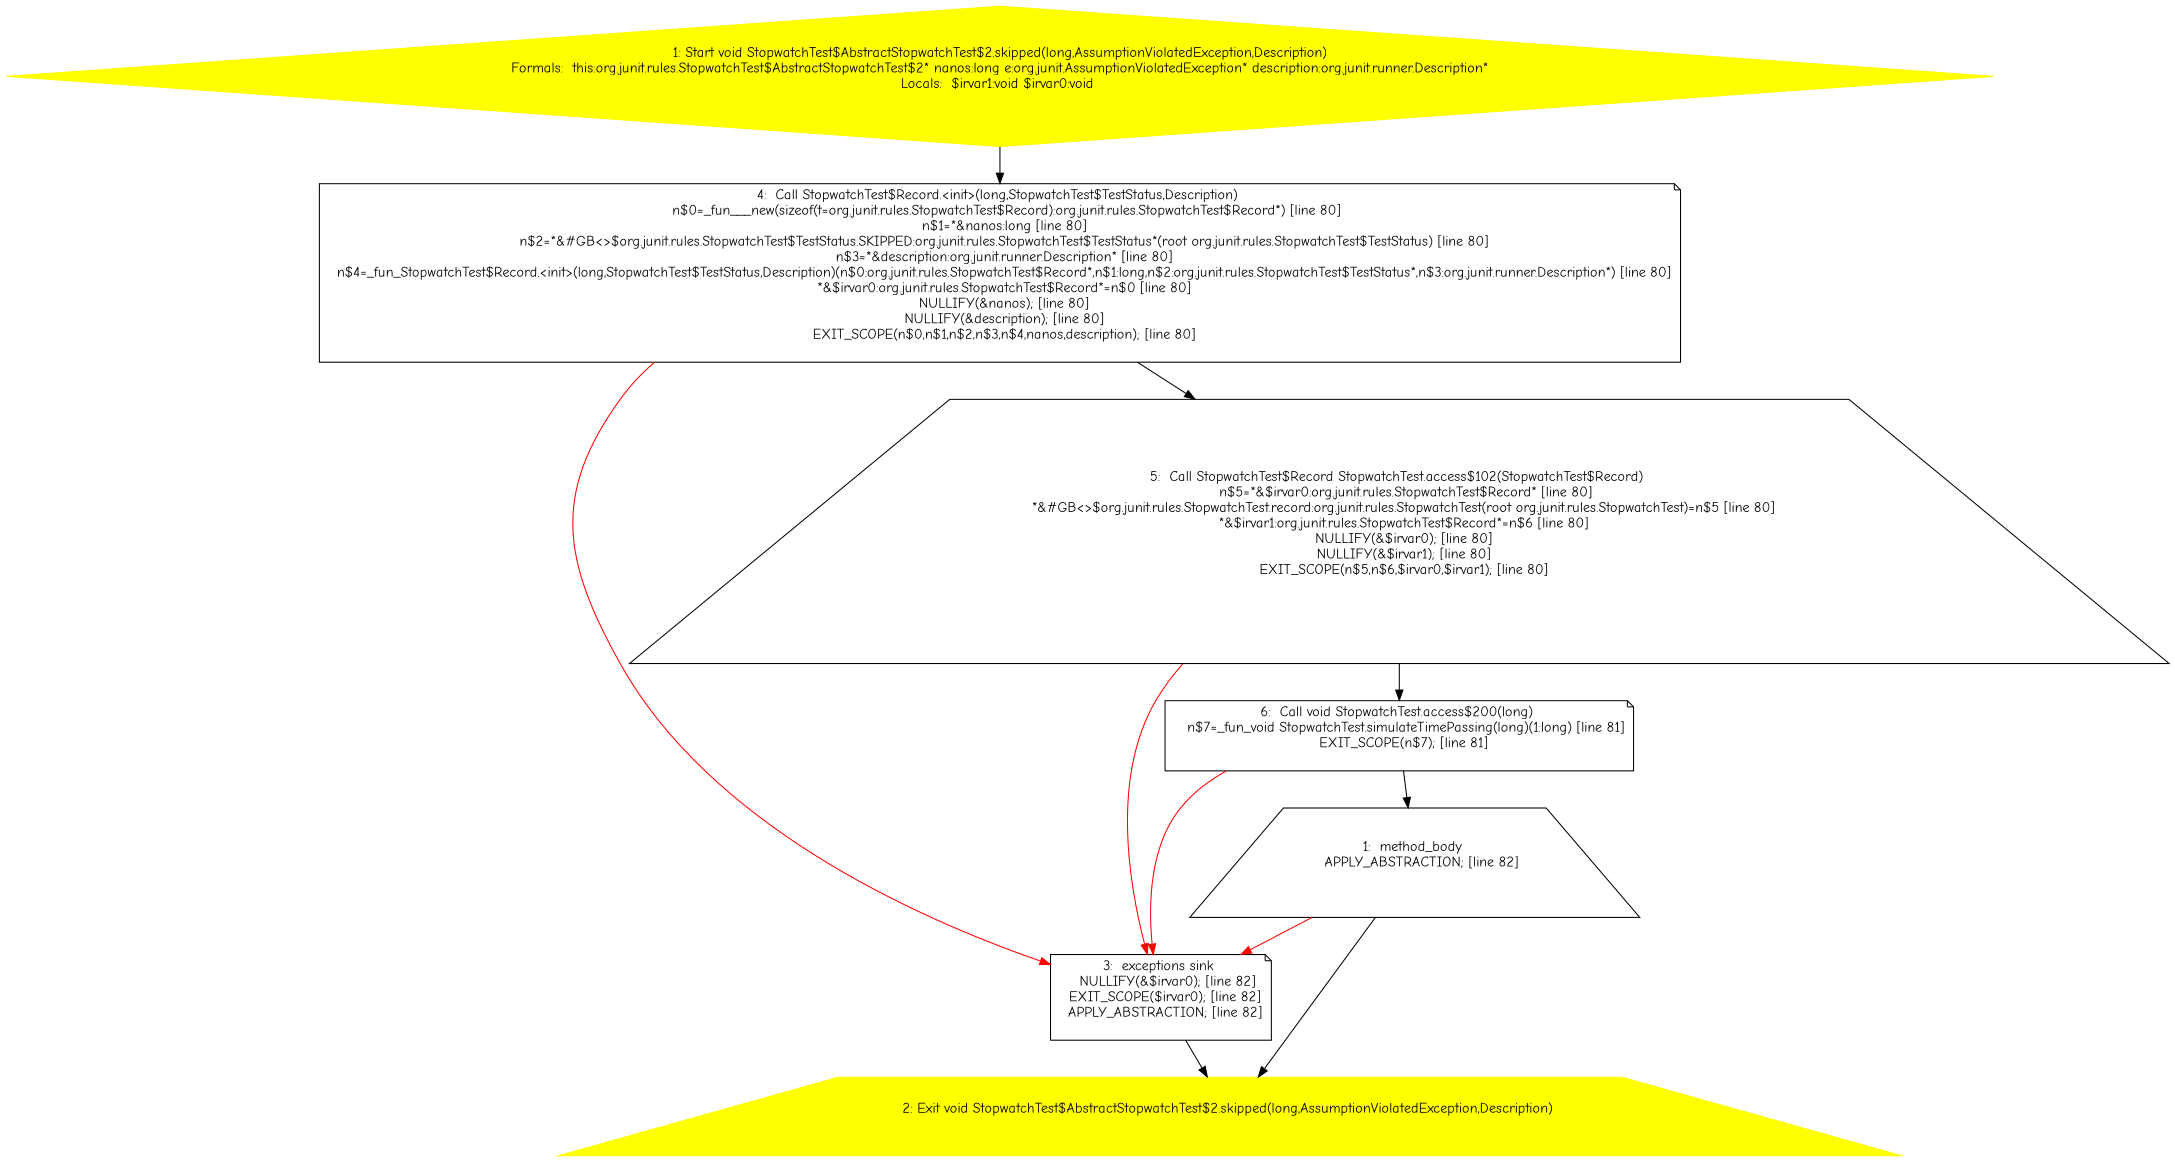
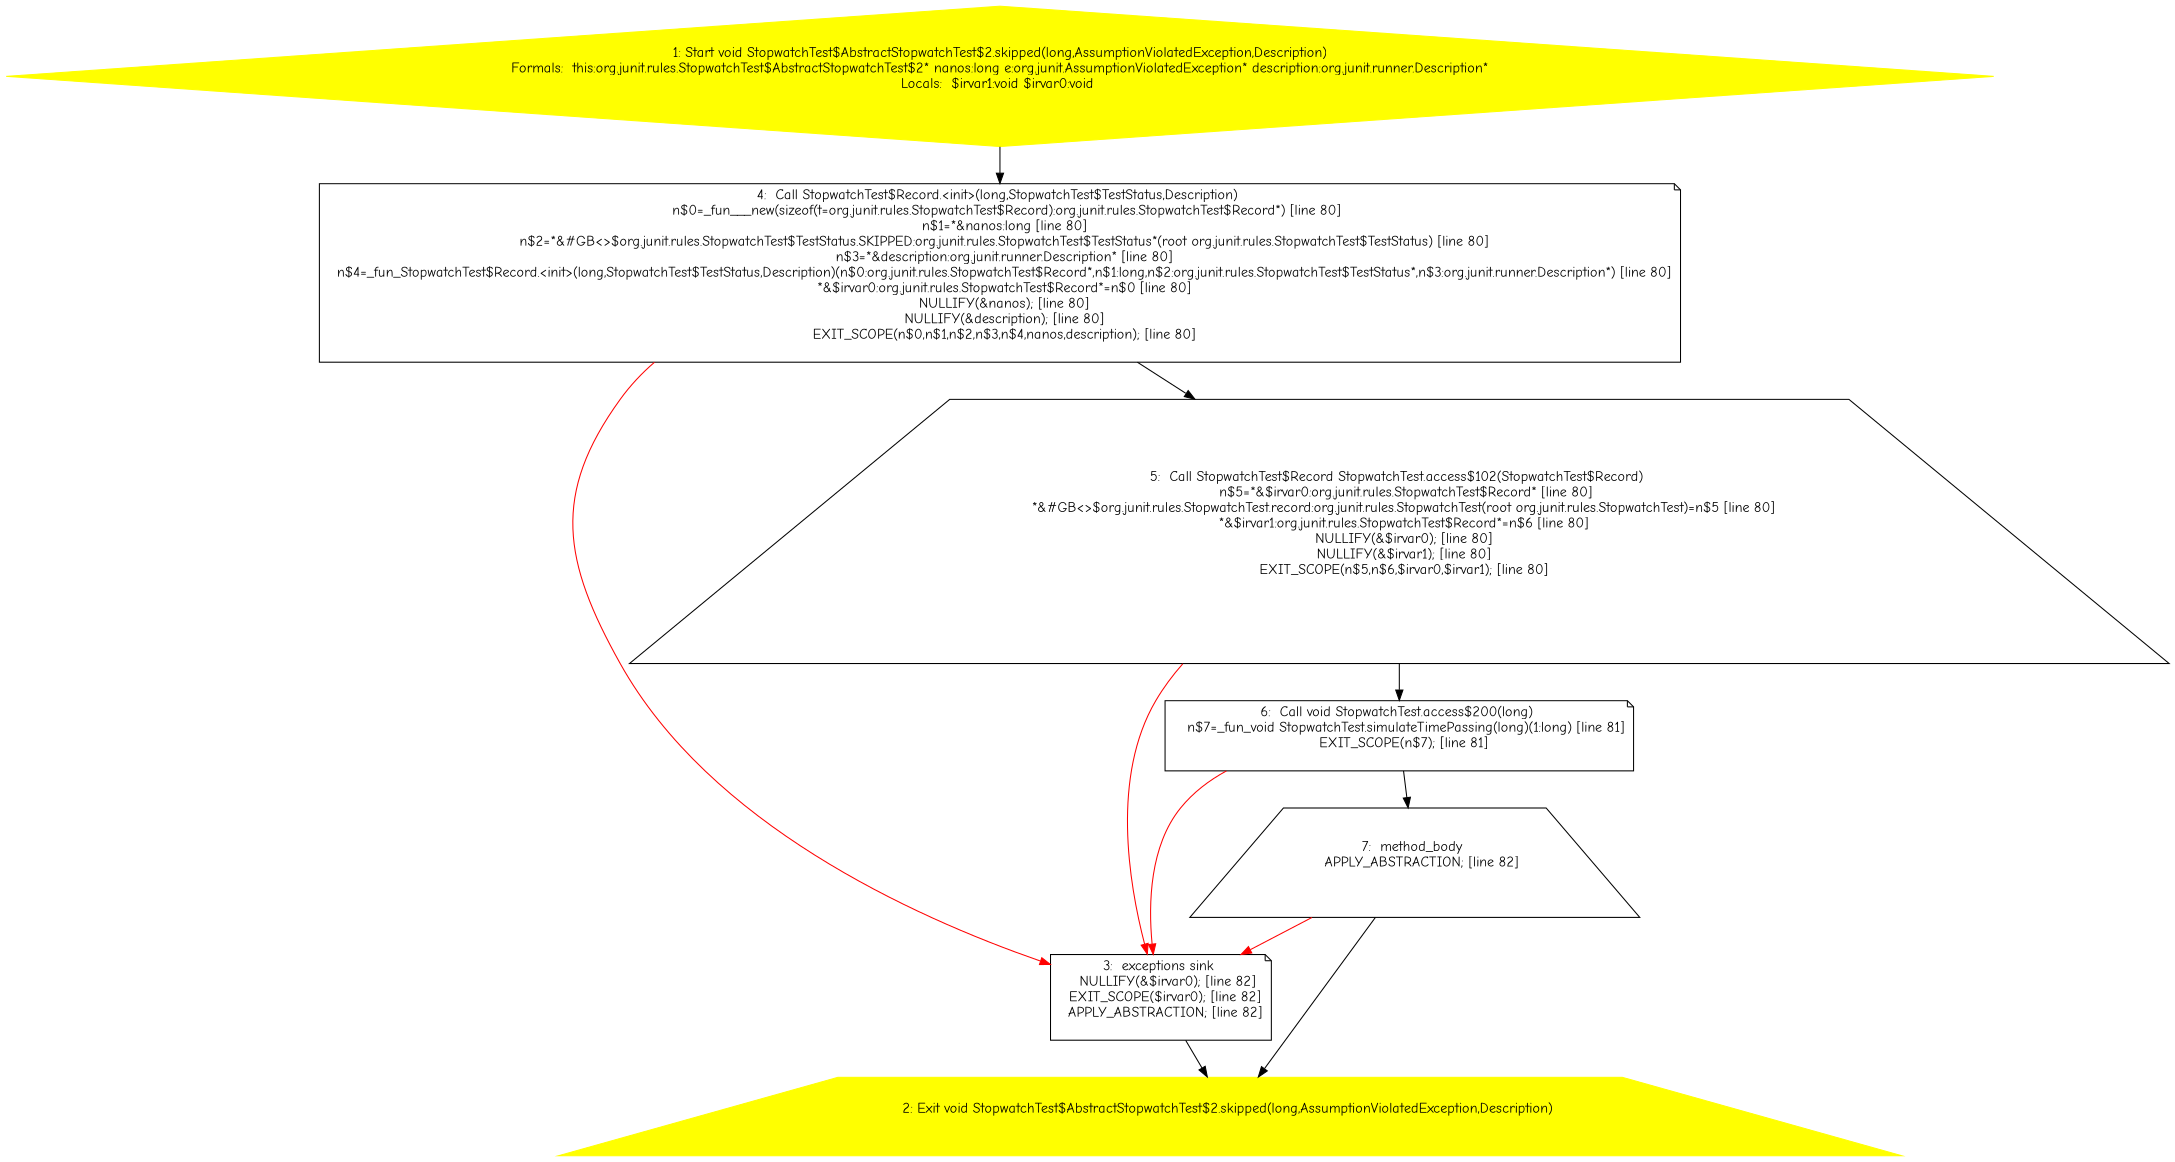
node "1:  method_body APPLY_ABSTRACTION; [line 82]": label "1:  method_body APPLY_ABSTRACTION; [line 82]" -> "7:  method_body APPLY_ABSTRACTION; [line 82]"
